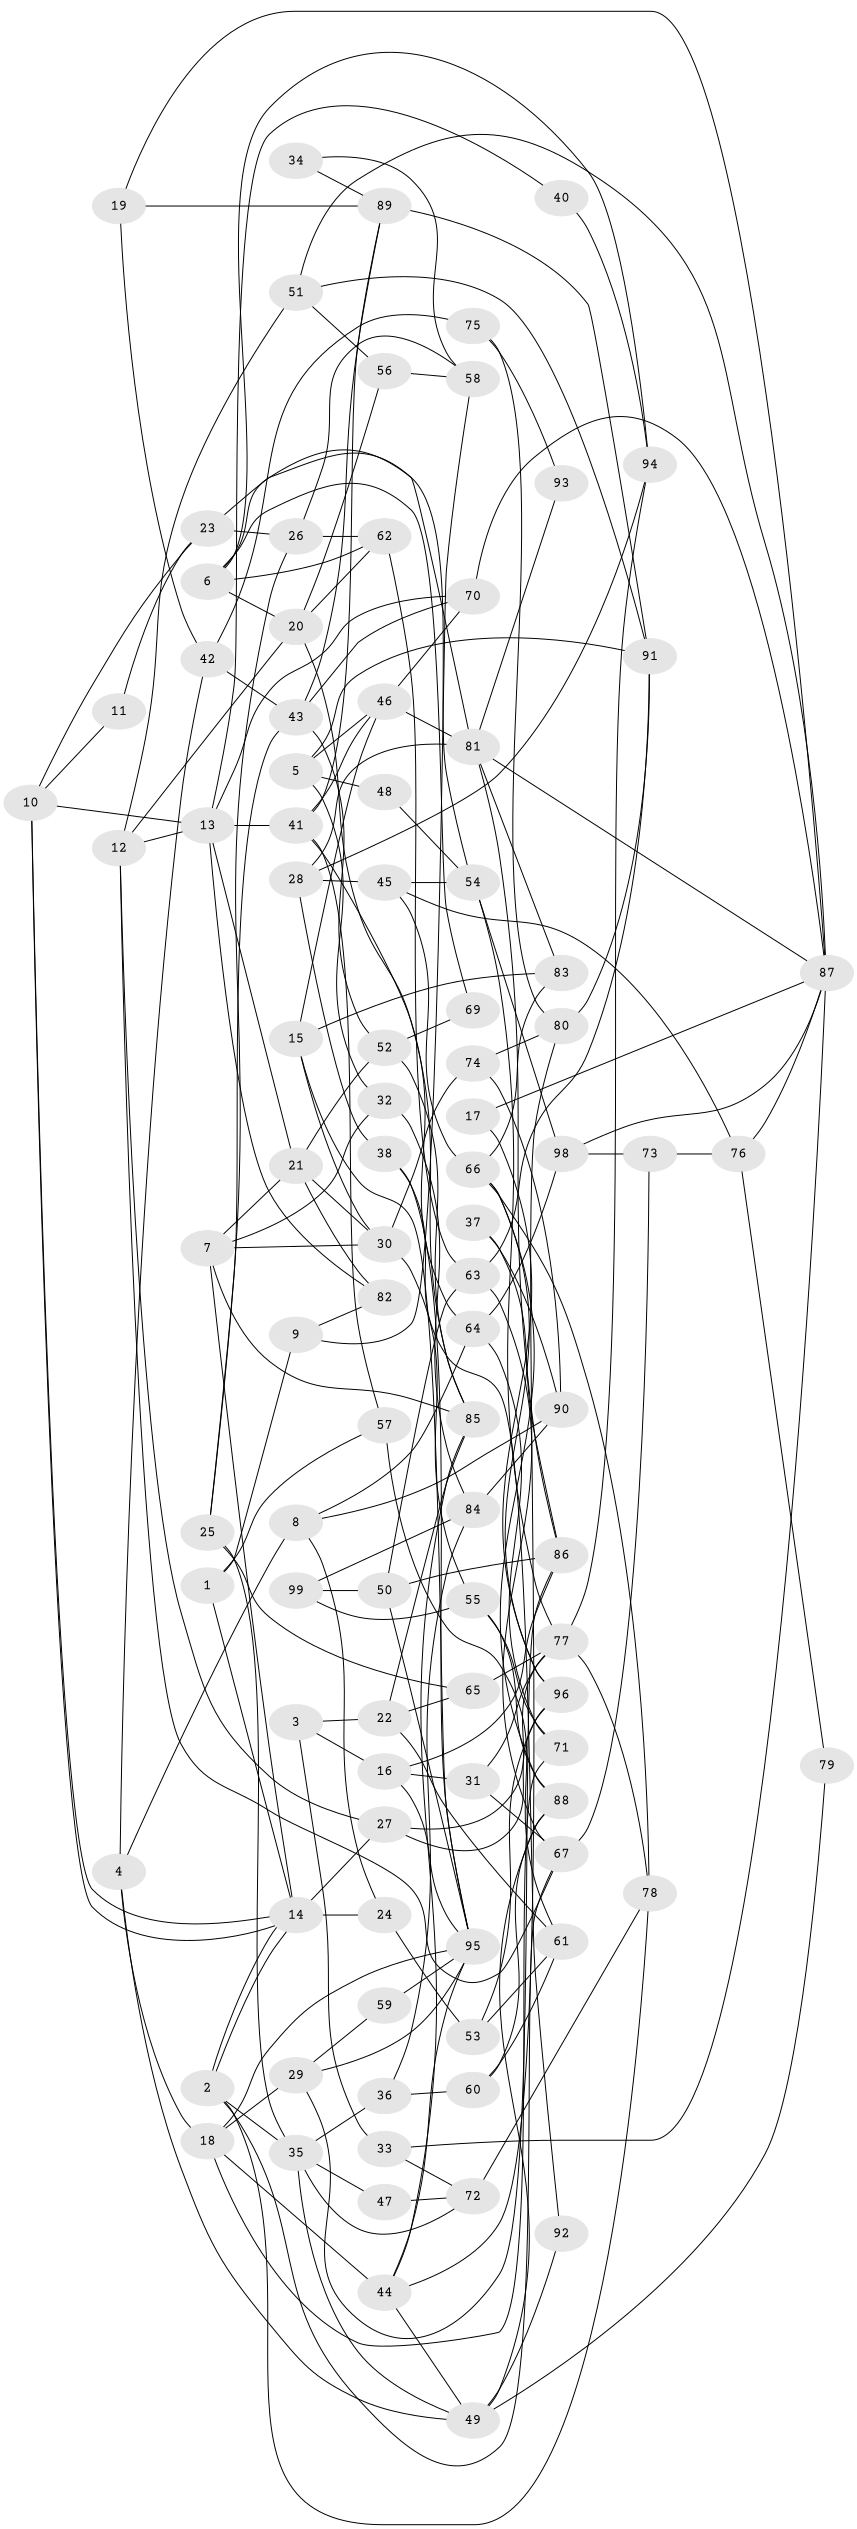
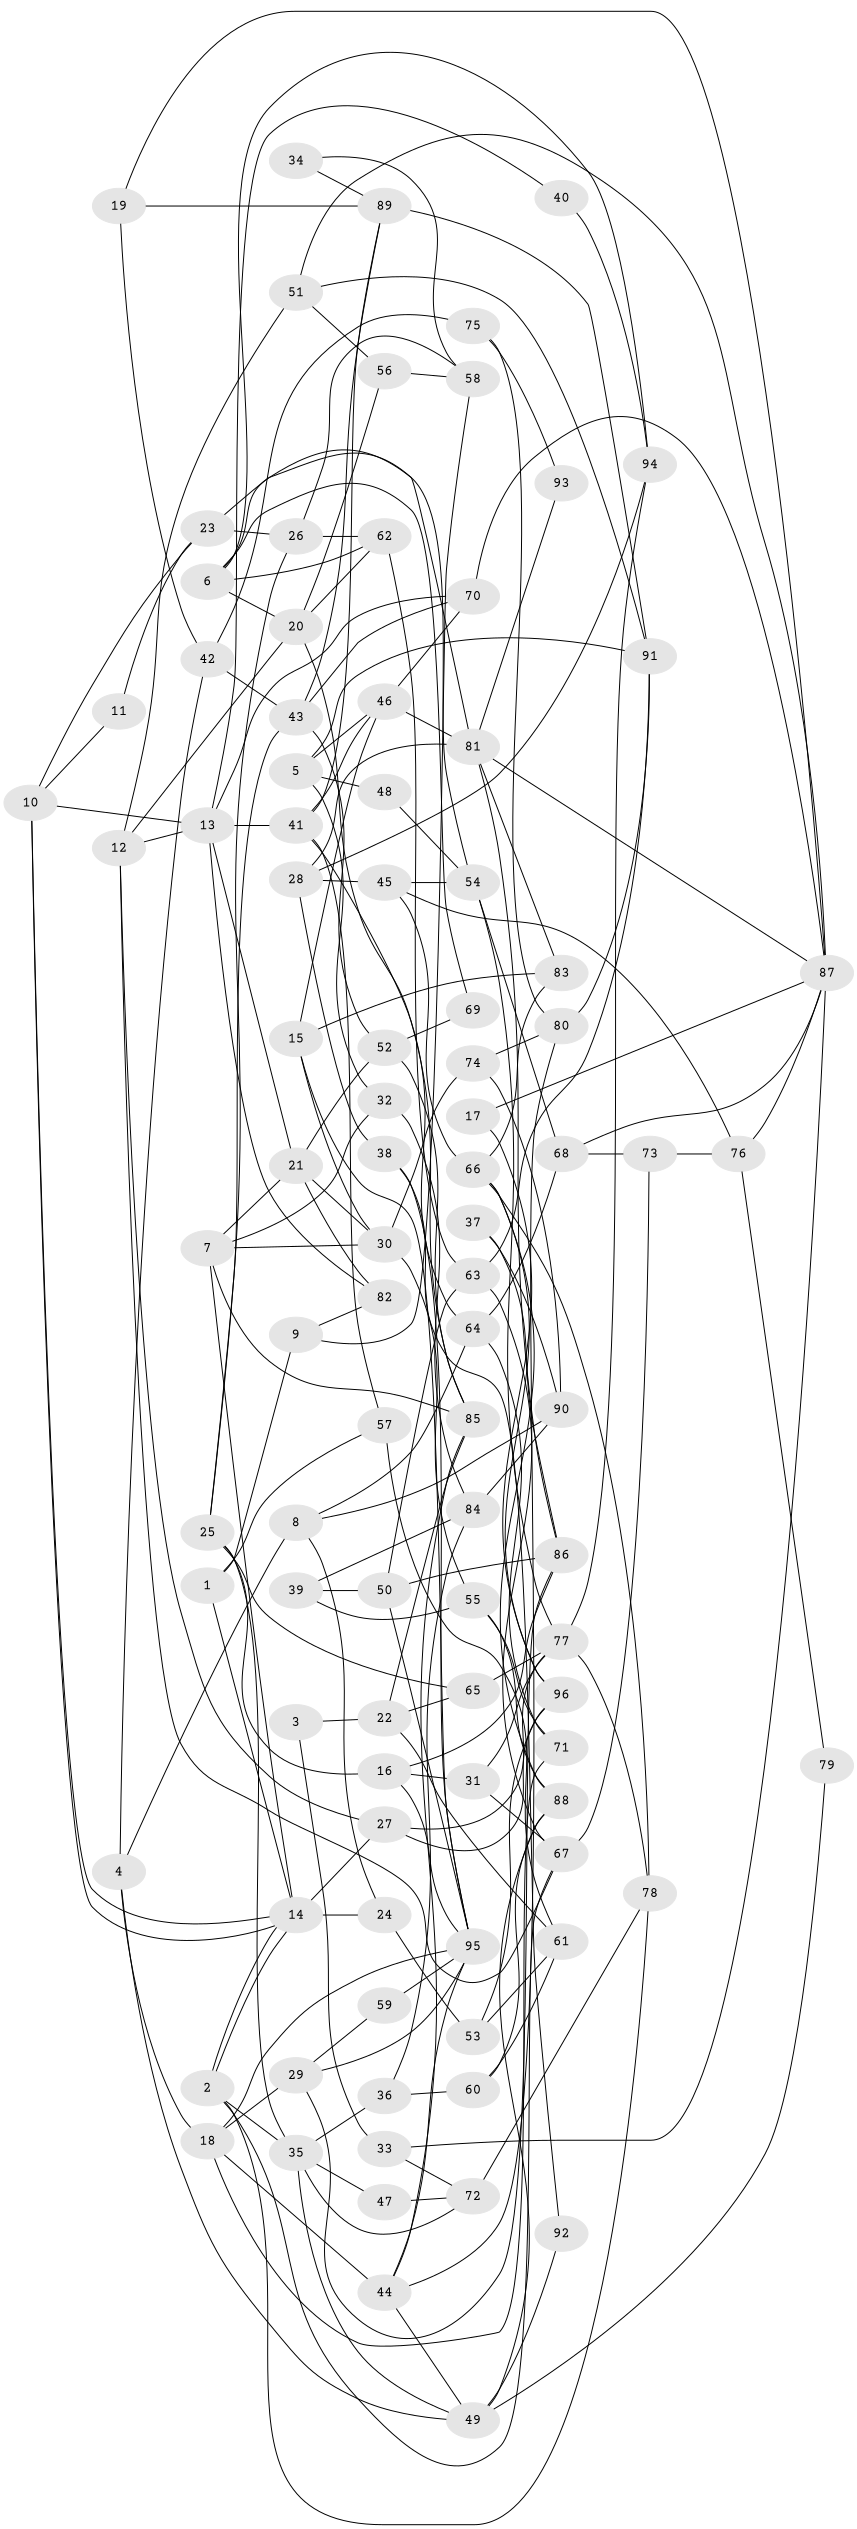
node "98": label "98" -> "68"
node "99": label "99" -> "39"
edge "3" -- "16": now "25" -- "16"
